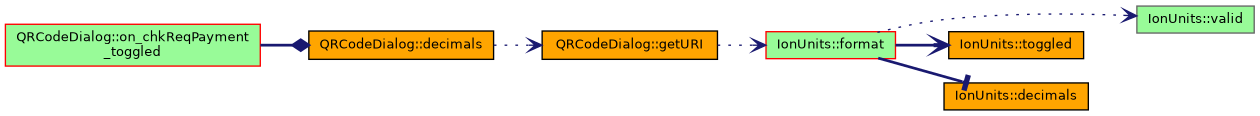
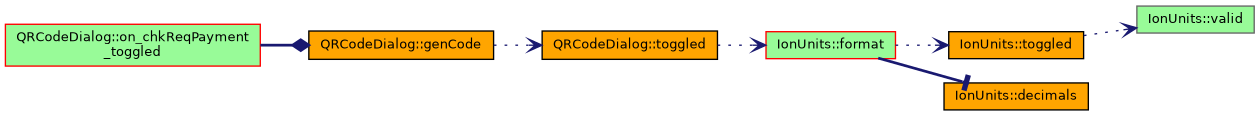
edge "IonUnits::format" -> "IonUnits::valid": now "IonUnits::toggled" -> "IonUnits::valid"
node "QRCodeDialog::decimals": label "QRCodeDialog::decimals" -> "QRCodeDialog::genCode"
node "QRCodeDialog::getURI": label "QRCodeDialog::getURI" -> "QRCodeDialog::toggled"
edge "IonUnits::format" -> "IonUnits::toggled": style bold -> dotted
